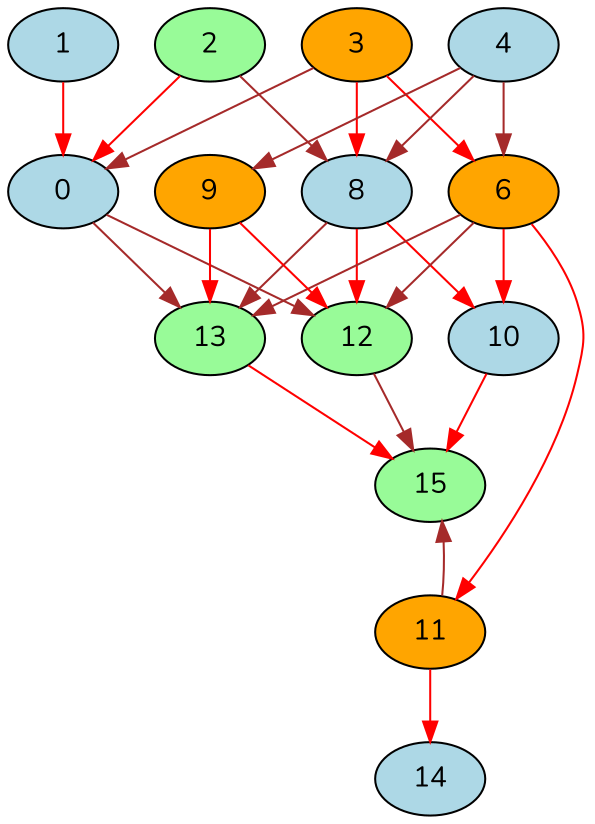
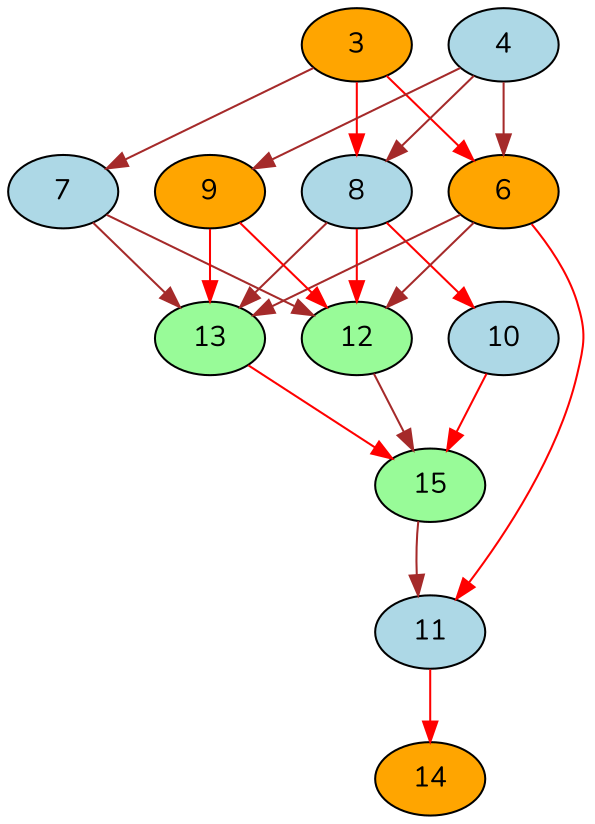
node "1": removed
node "2": removed
node "0": label "0" -> "7"
edge "6" -> "10": removed
edge "11" -> "15": reversed
node "11": fillcolor orange -> lightblue
node "14": fillcolor lightblue -> orange
